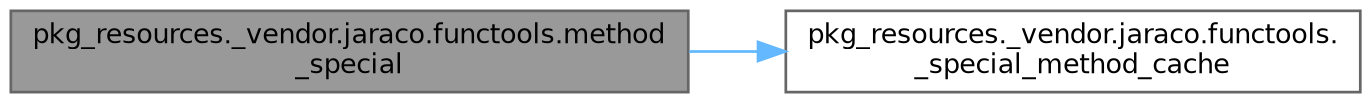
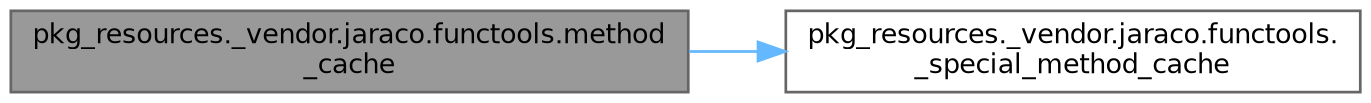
node "pkg_resources._vendor.jaraco.functools.method _special": label "pkg_resources._vendor.jaraco.functools.method _special" -> "pkg_resources._vendor.jaraco.functools.method _cache"
